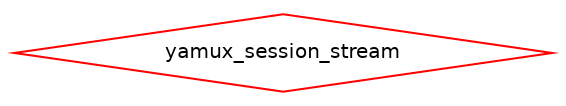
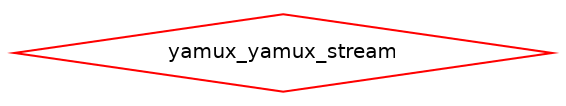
node "yamux_session_stream": label "yamux_session_stream" -> "yamux_yamux_stream"
